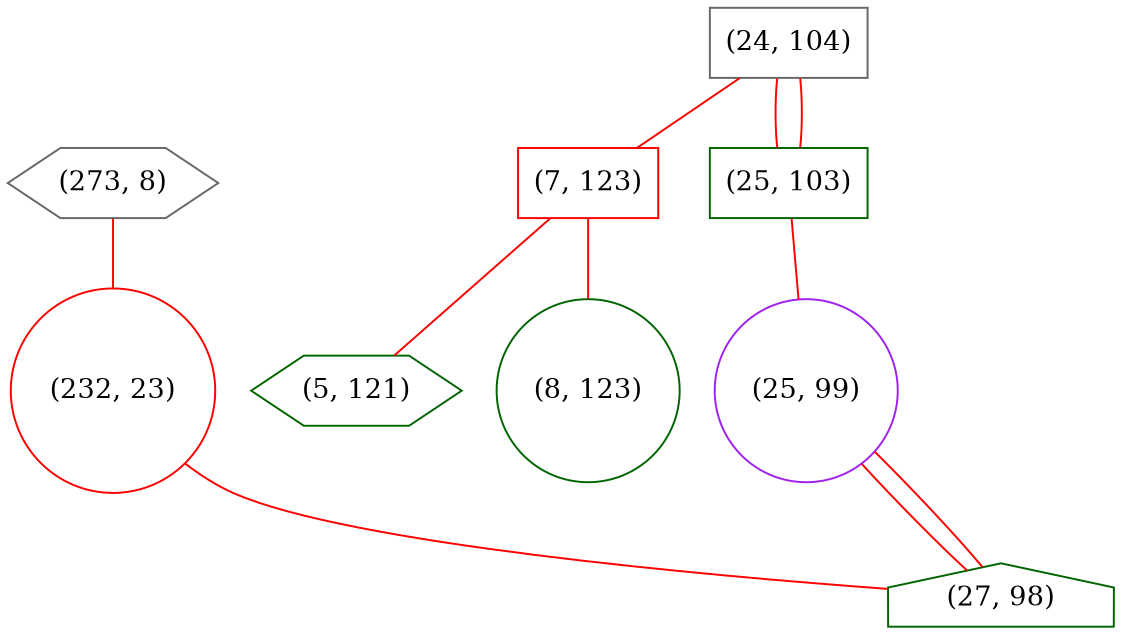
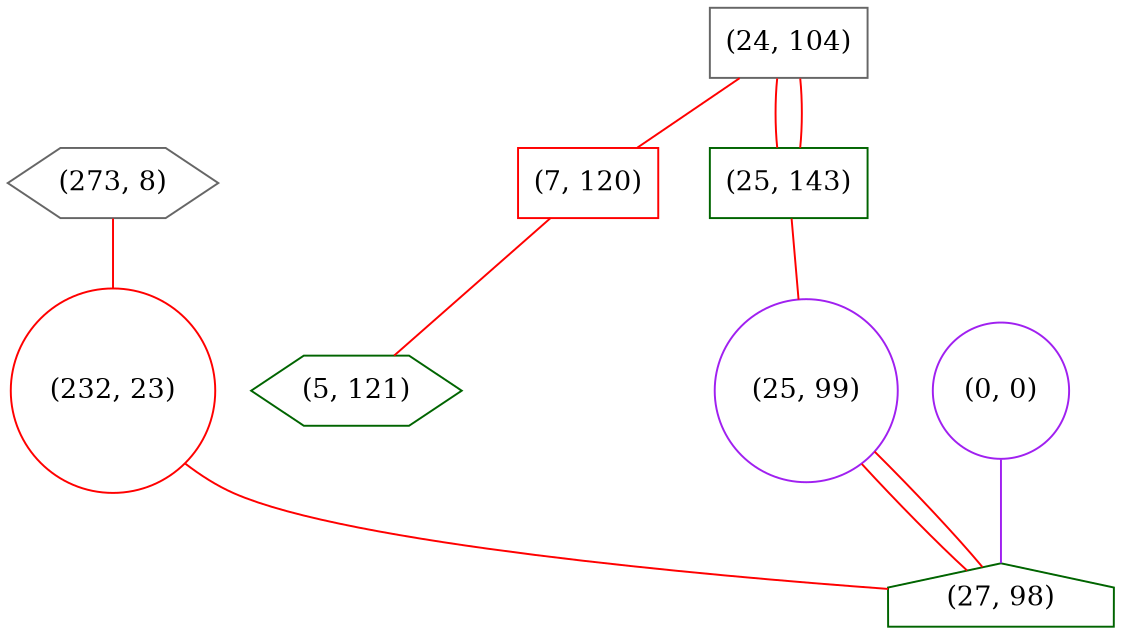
node "(7, 123)": label "(7, 123)" -> "(7, 120)"
node "(25, 103)": label "(25, 103)" -> "(25, 143)"
node "(8, 123)": removed
node "(0, 0)": added
